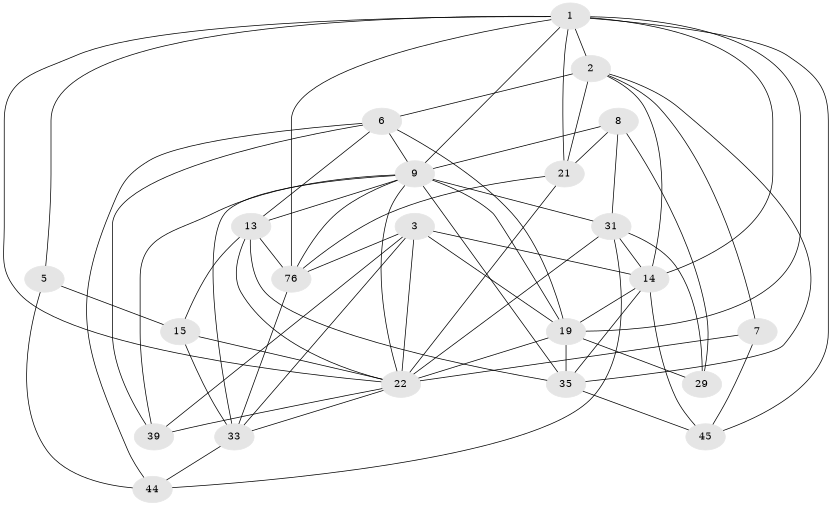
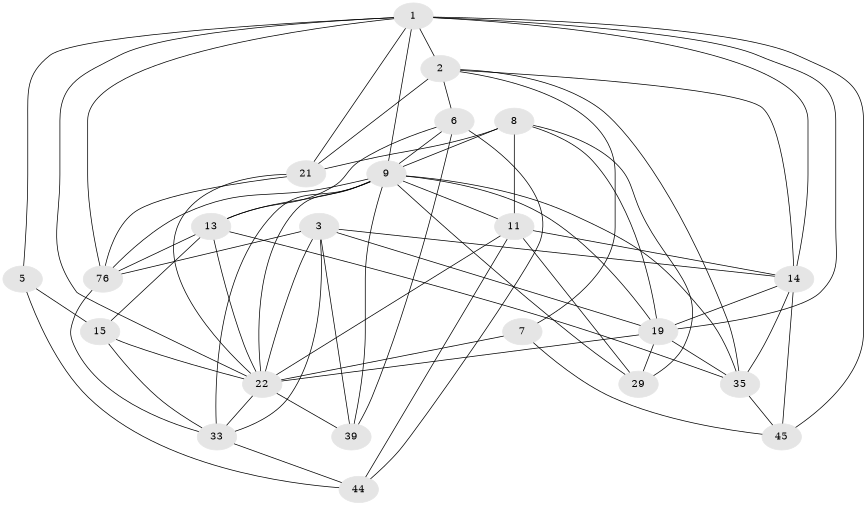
edge "6" -- "19": now "8" -- "19"
node "31": label "31" -> "11"
edge "9" -- "29": added
